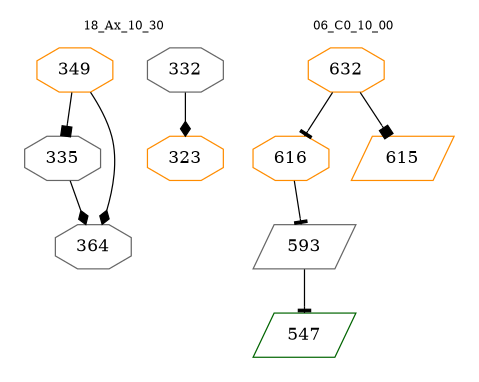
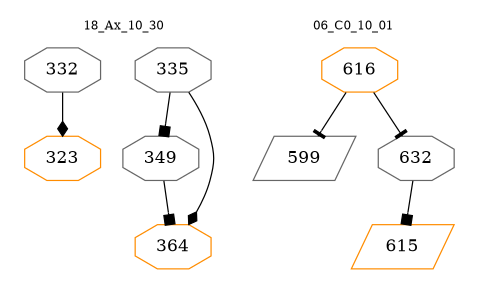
cluster "06_C0_10_00": label "06_C0_10_00" -> "06_C0_10_01"
node "349": color darkorange -> gray40
node "632": color darkorange -> gray40
edge "349" -> "335": reversed
edge "632" -> "616": reversed
edge "349" -> "364": arrowhead diamond -> box
node "364": color gray40 -> darkorange
node "593": label "593" -> "599"
node "547": removed
